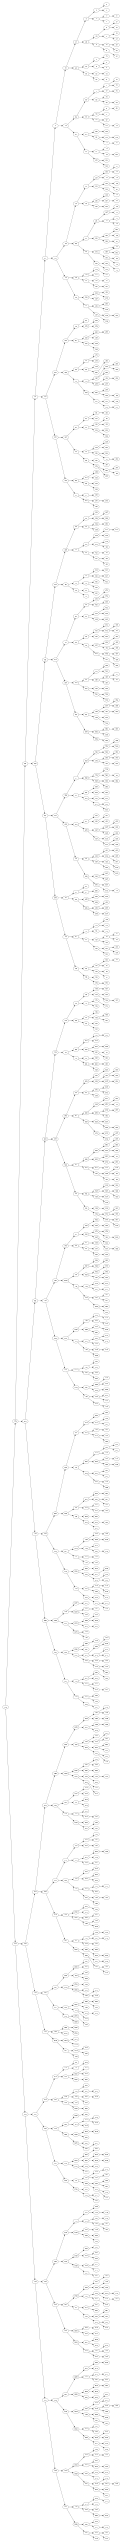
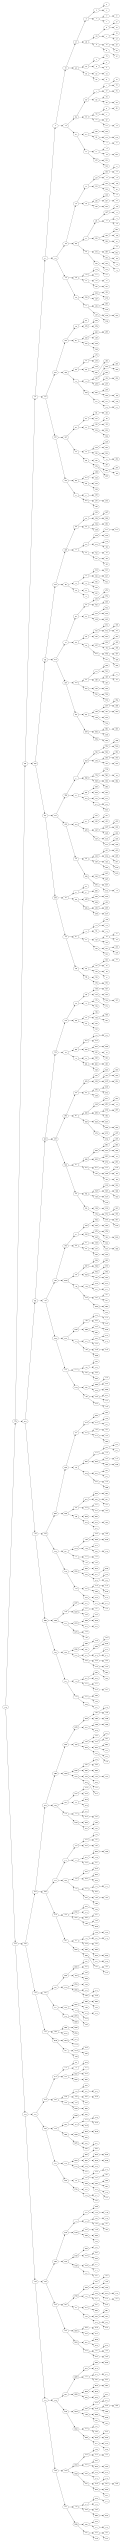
edge "191" -> "188": now "191" -> "189"
